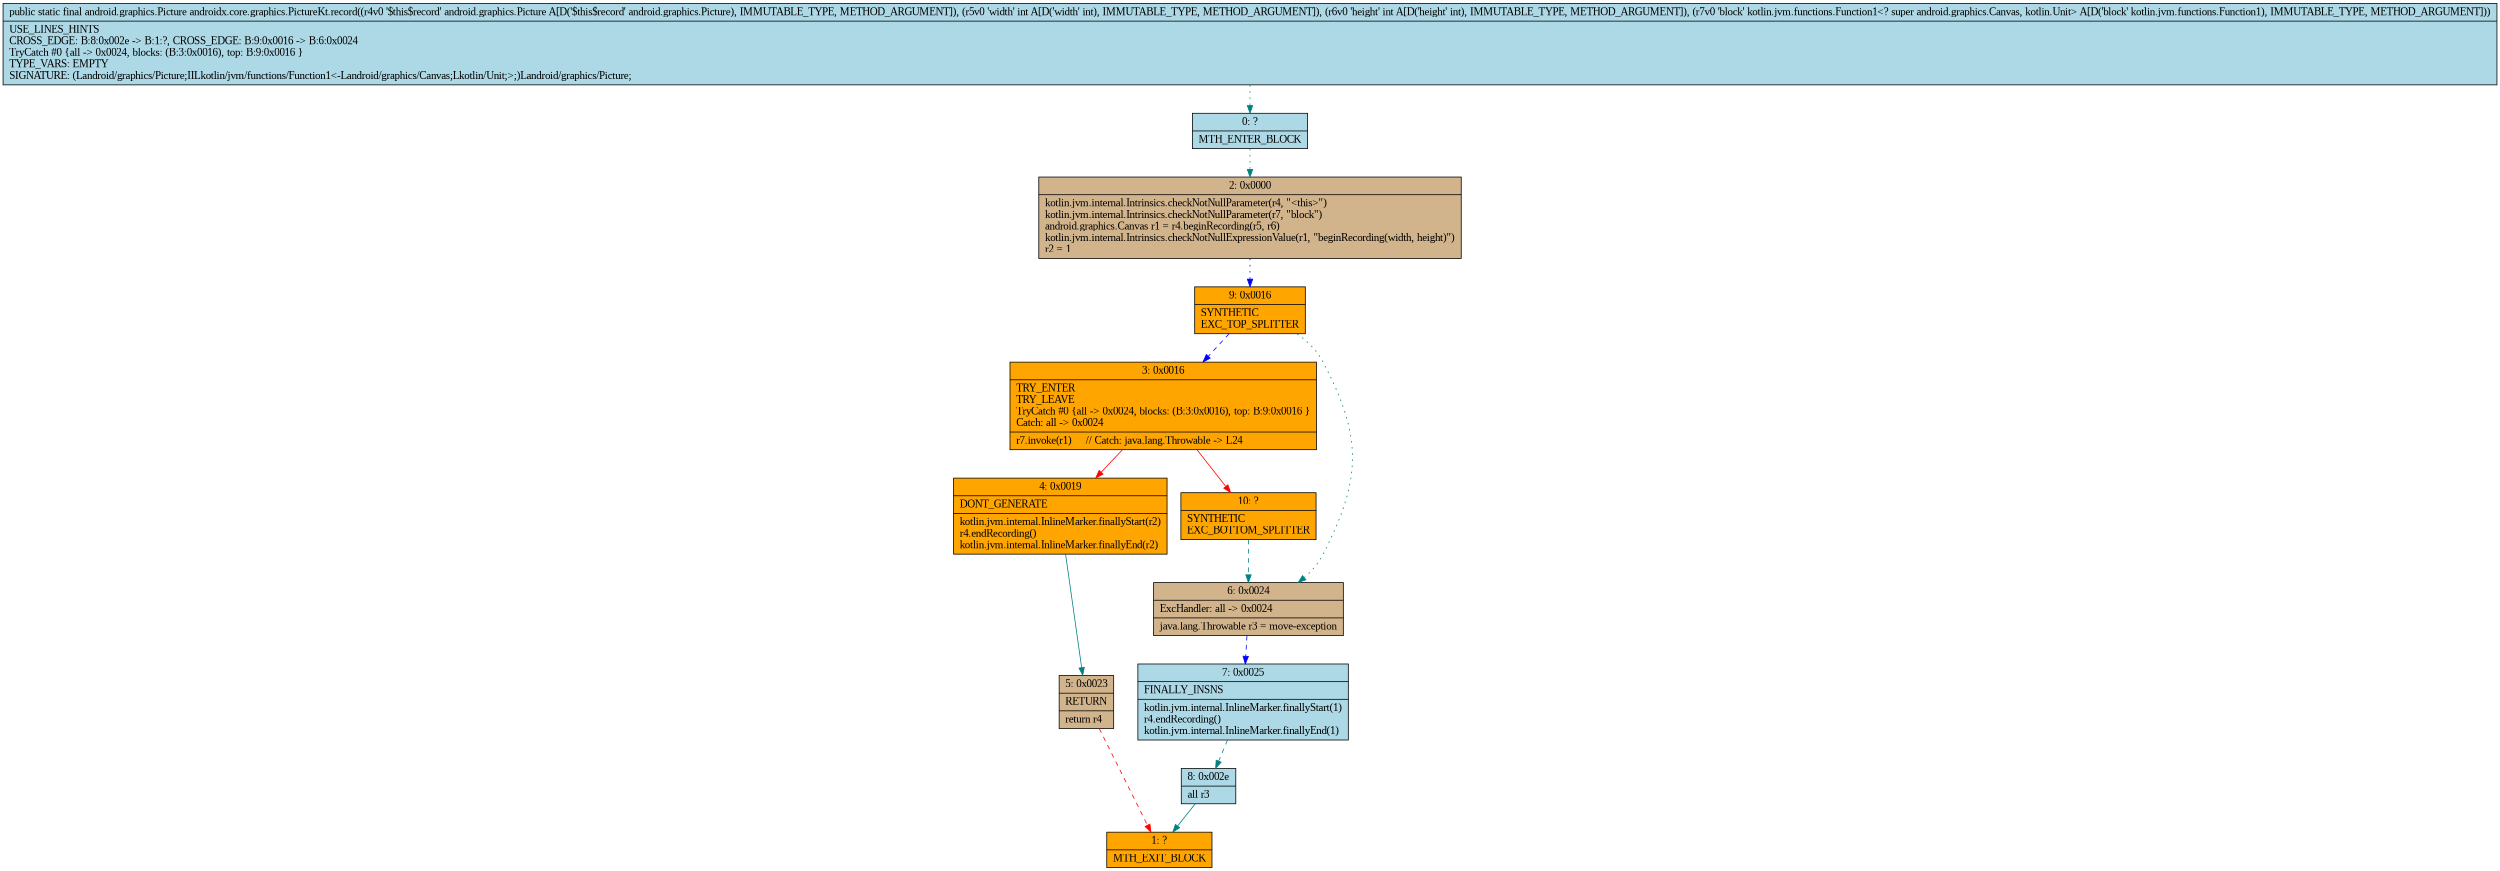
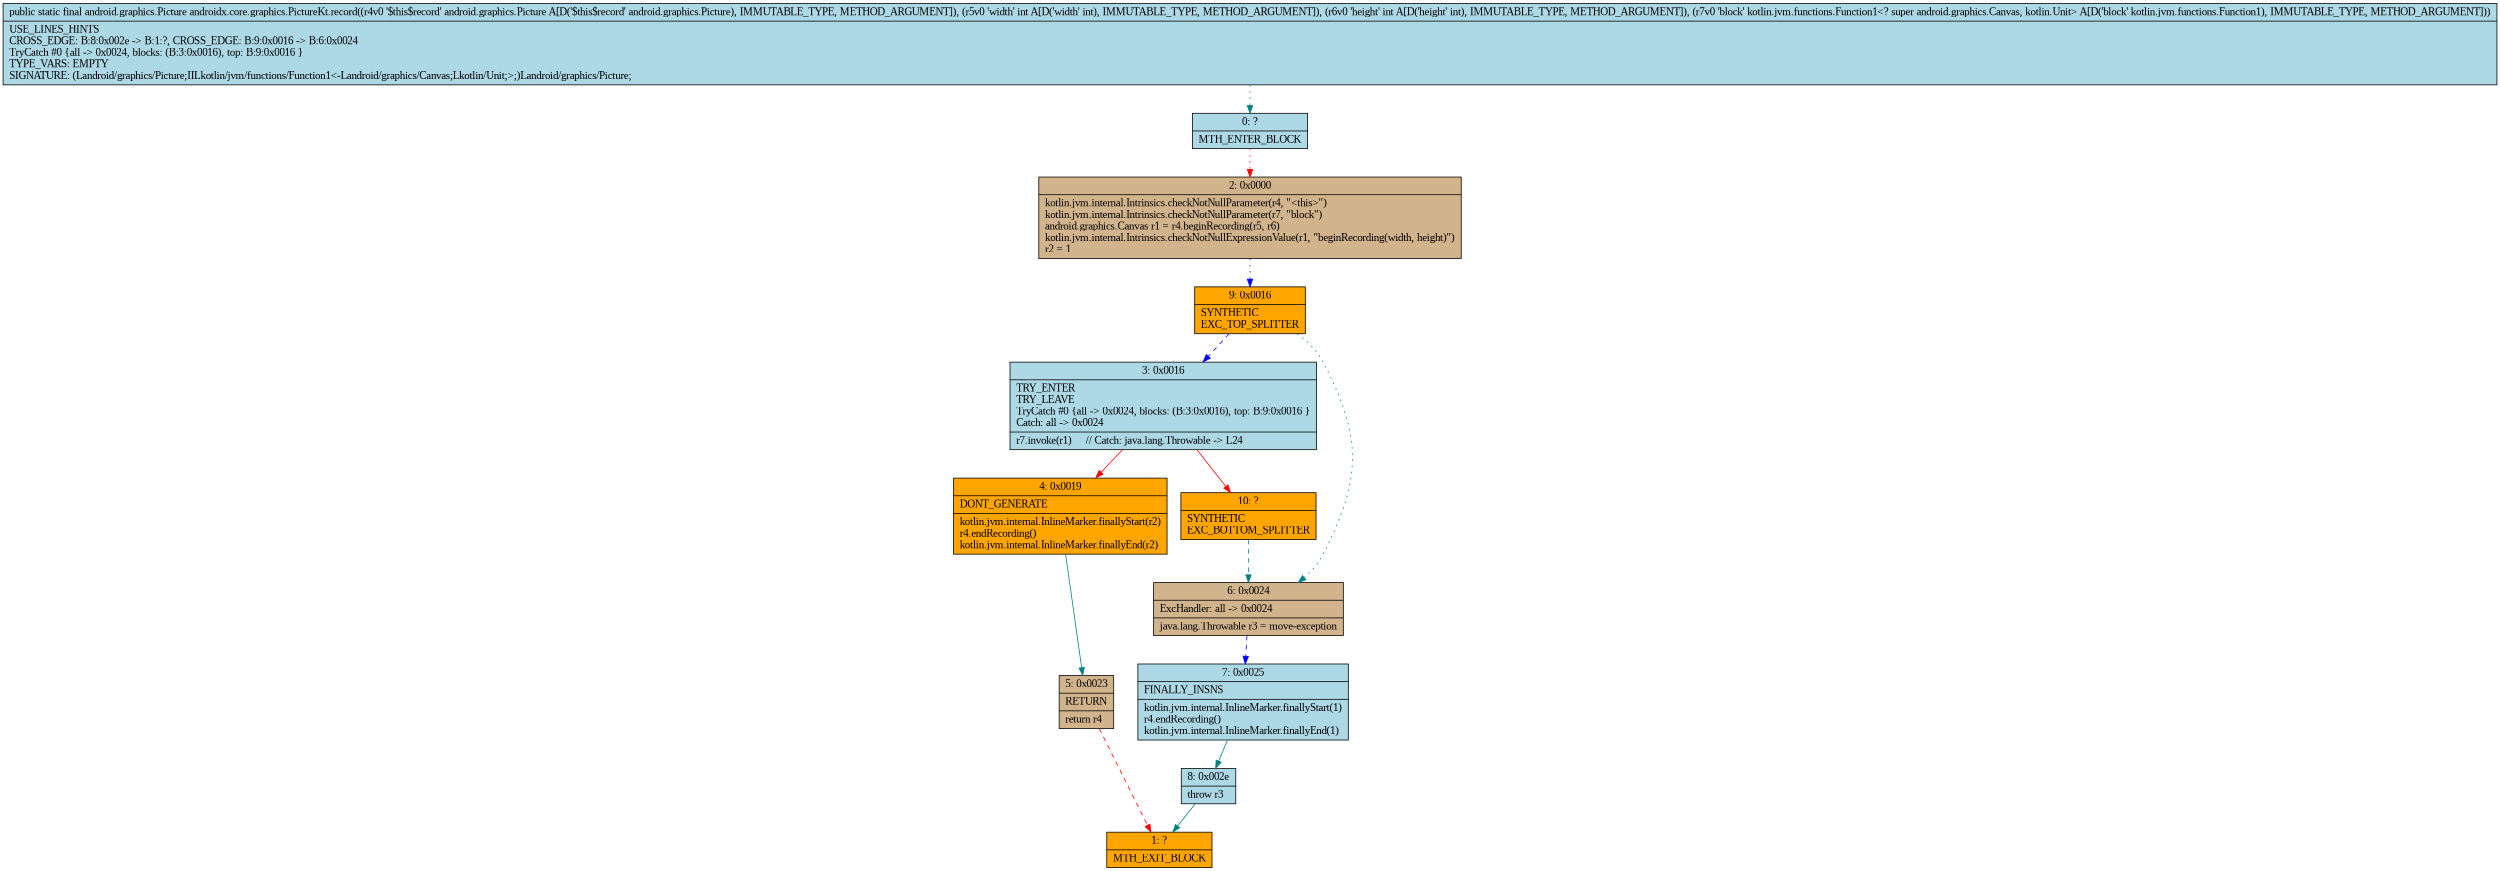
edge "0: ?" -> "2: 0x0000": color teal -> red
node "3: 0x0016": fillcolor orange -> lightblue
edge "7: 0x0025" -> "8: 0x002e": style dashed -> solid
node "8: 0x002e": text "all r3" -> "throw r3"
